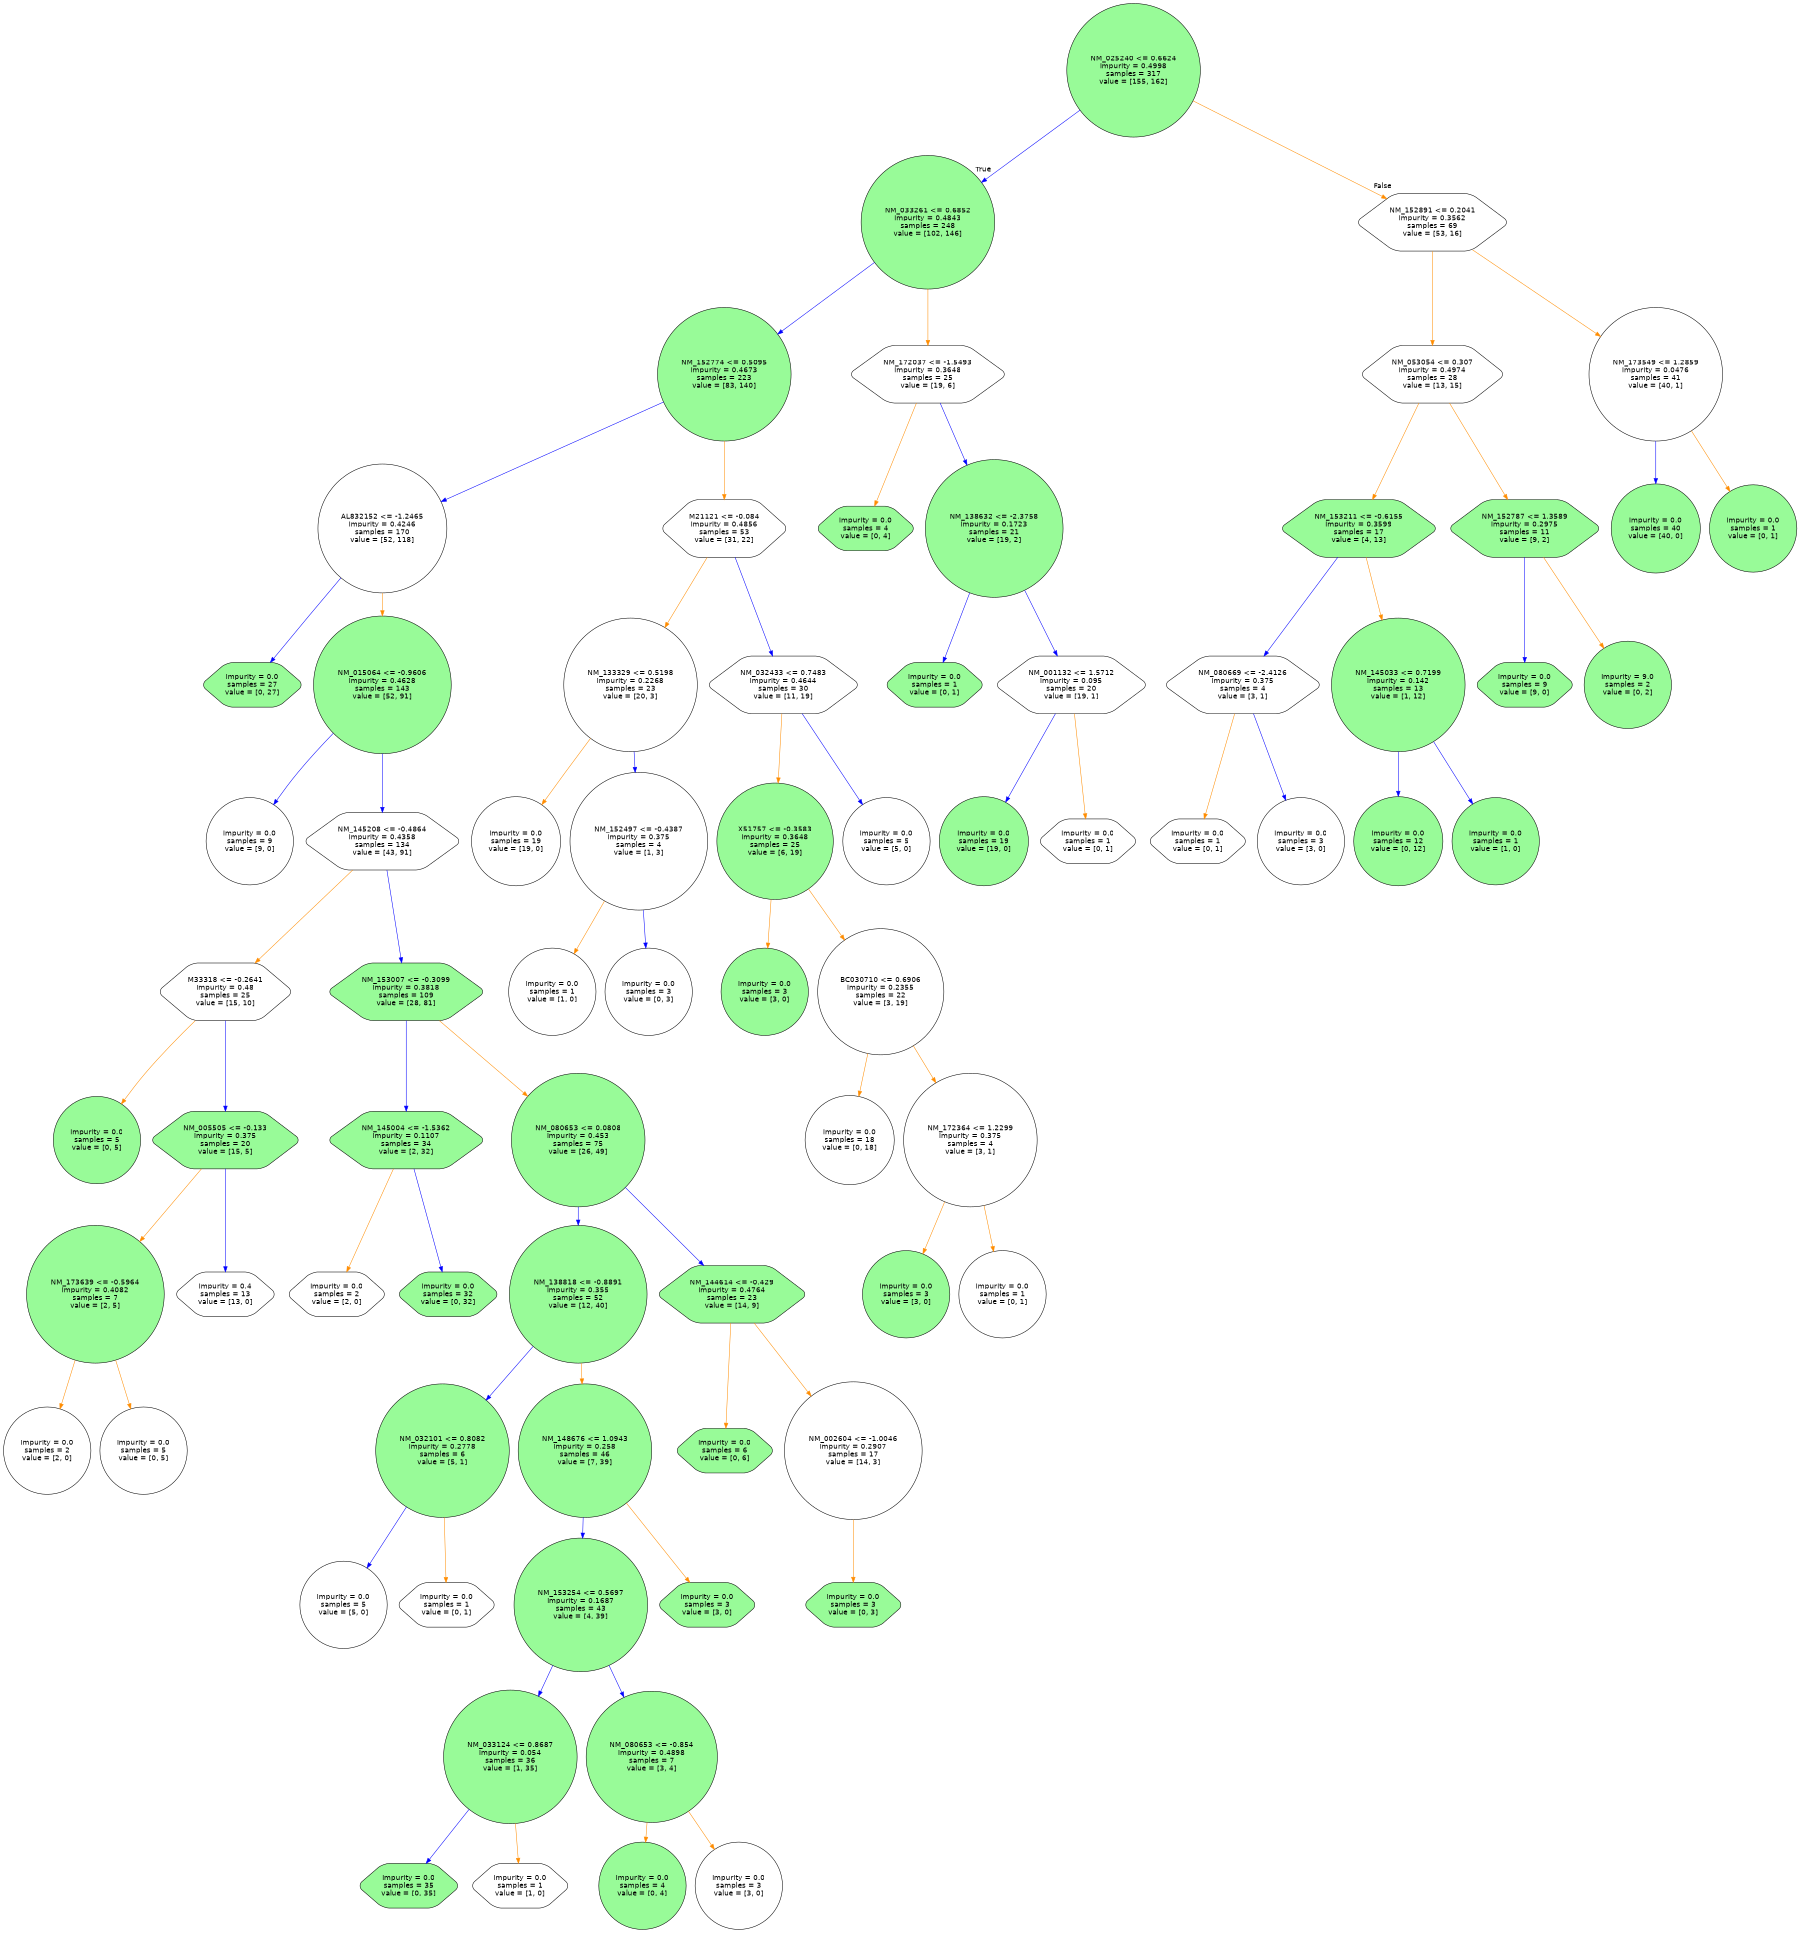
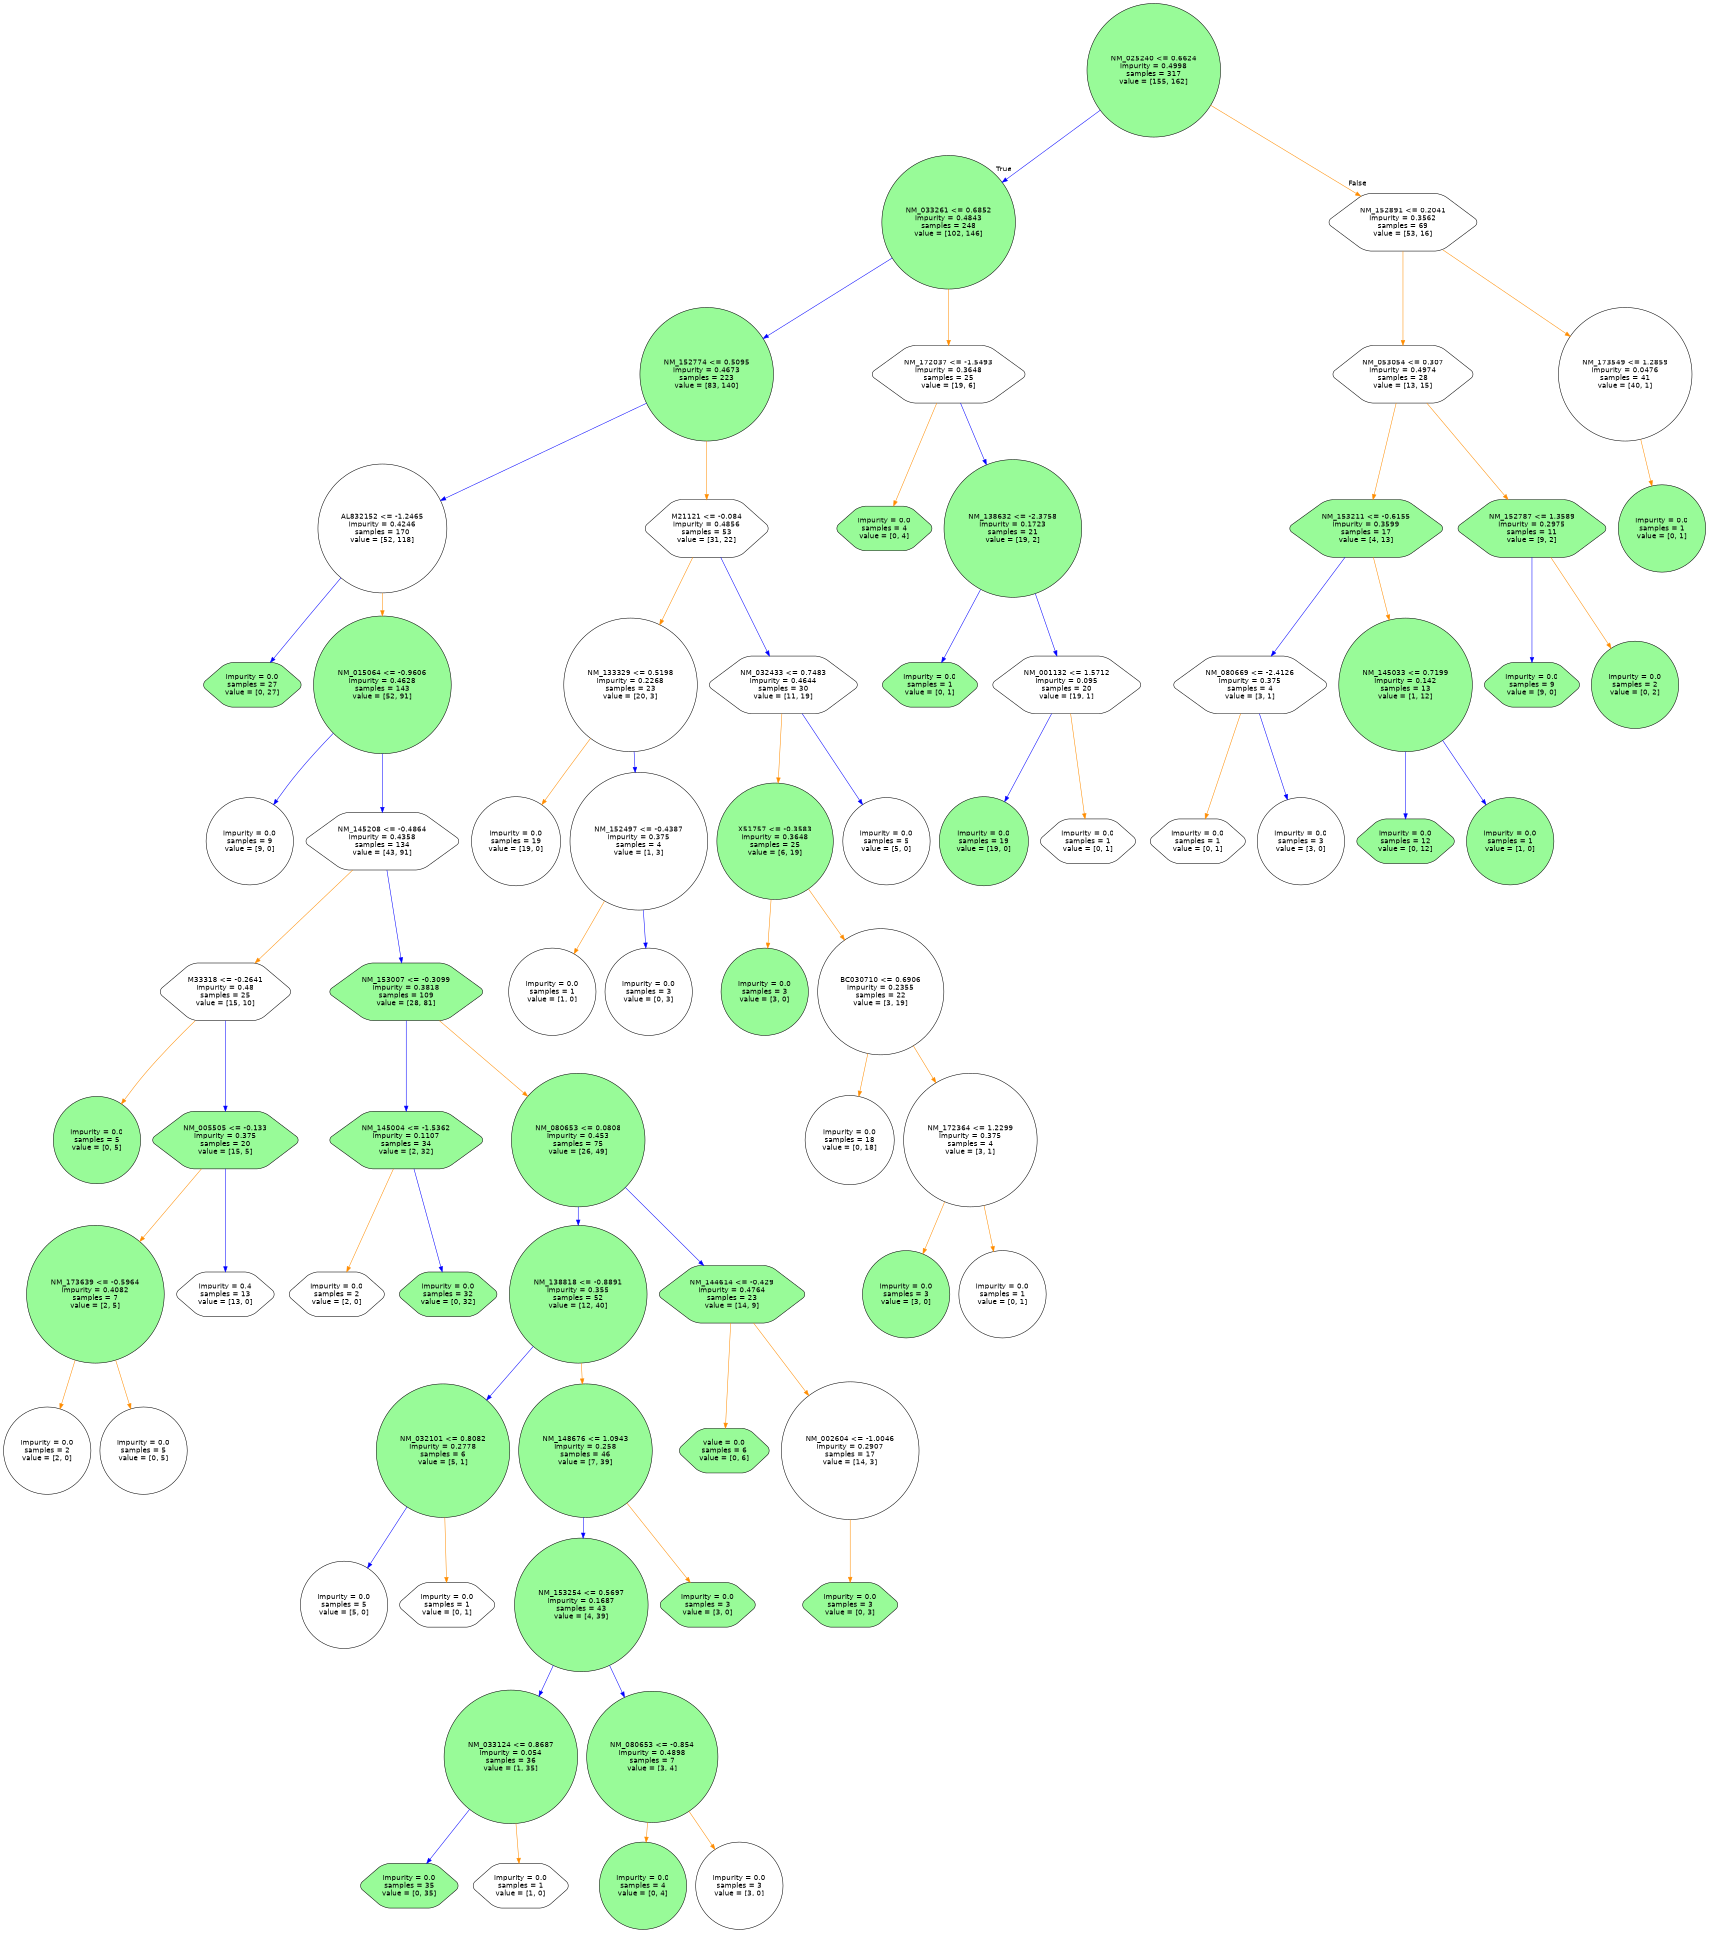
node "impurity = 0.0 samples = 40 value = [40, 0]": removed
node "impurity = 9.0 samples = 2 value = [0, 2]": label "impurity = 9.0 samples = 2 value = [0, 2]" -> "impurity = 0.0 samples = 2 value = [0, 2]"
node "impurity = 0.0 samples = 12 value = [0, 12]": shape circle -> hexagon
node "impurity = 0.0 samples = 6 value = [0, 6]": label "impurity = 0.0 samples = 6 value = [0, 6]" -> "value = 0.0 samples = 6 value = [0, 6]"
